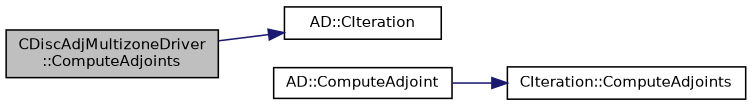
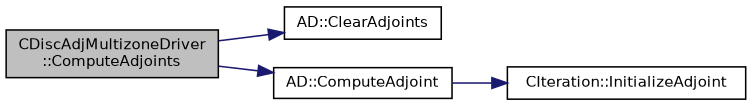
node "AD::CIteration": label "AD::CIteration" -> "AD::ClearAdjoints"
edge "CDiscAdjMultizoneDriver ::ComputeAdjoints" -> "AD::ComputeAdjoint": added
node "CIteration::ComputeAdjoints": label "CIteration::ComputeAdjoints" -> "CIteration::InitializeAdjoint"
